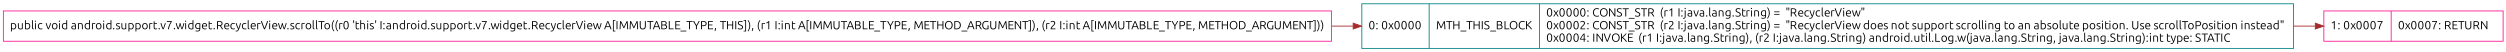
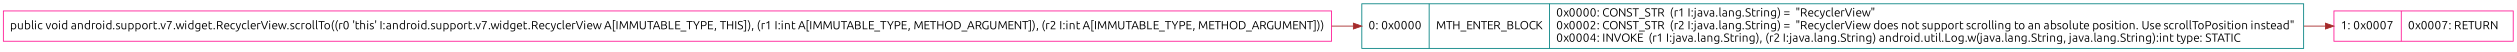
node "0: 0x0000": text "MTH_THIS_BLOCK" -> "MTH_ENTER_BLOCK"
